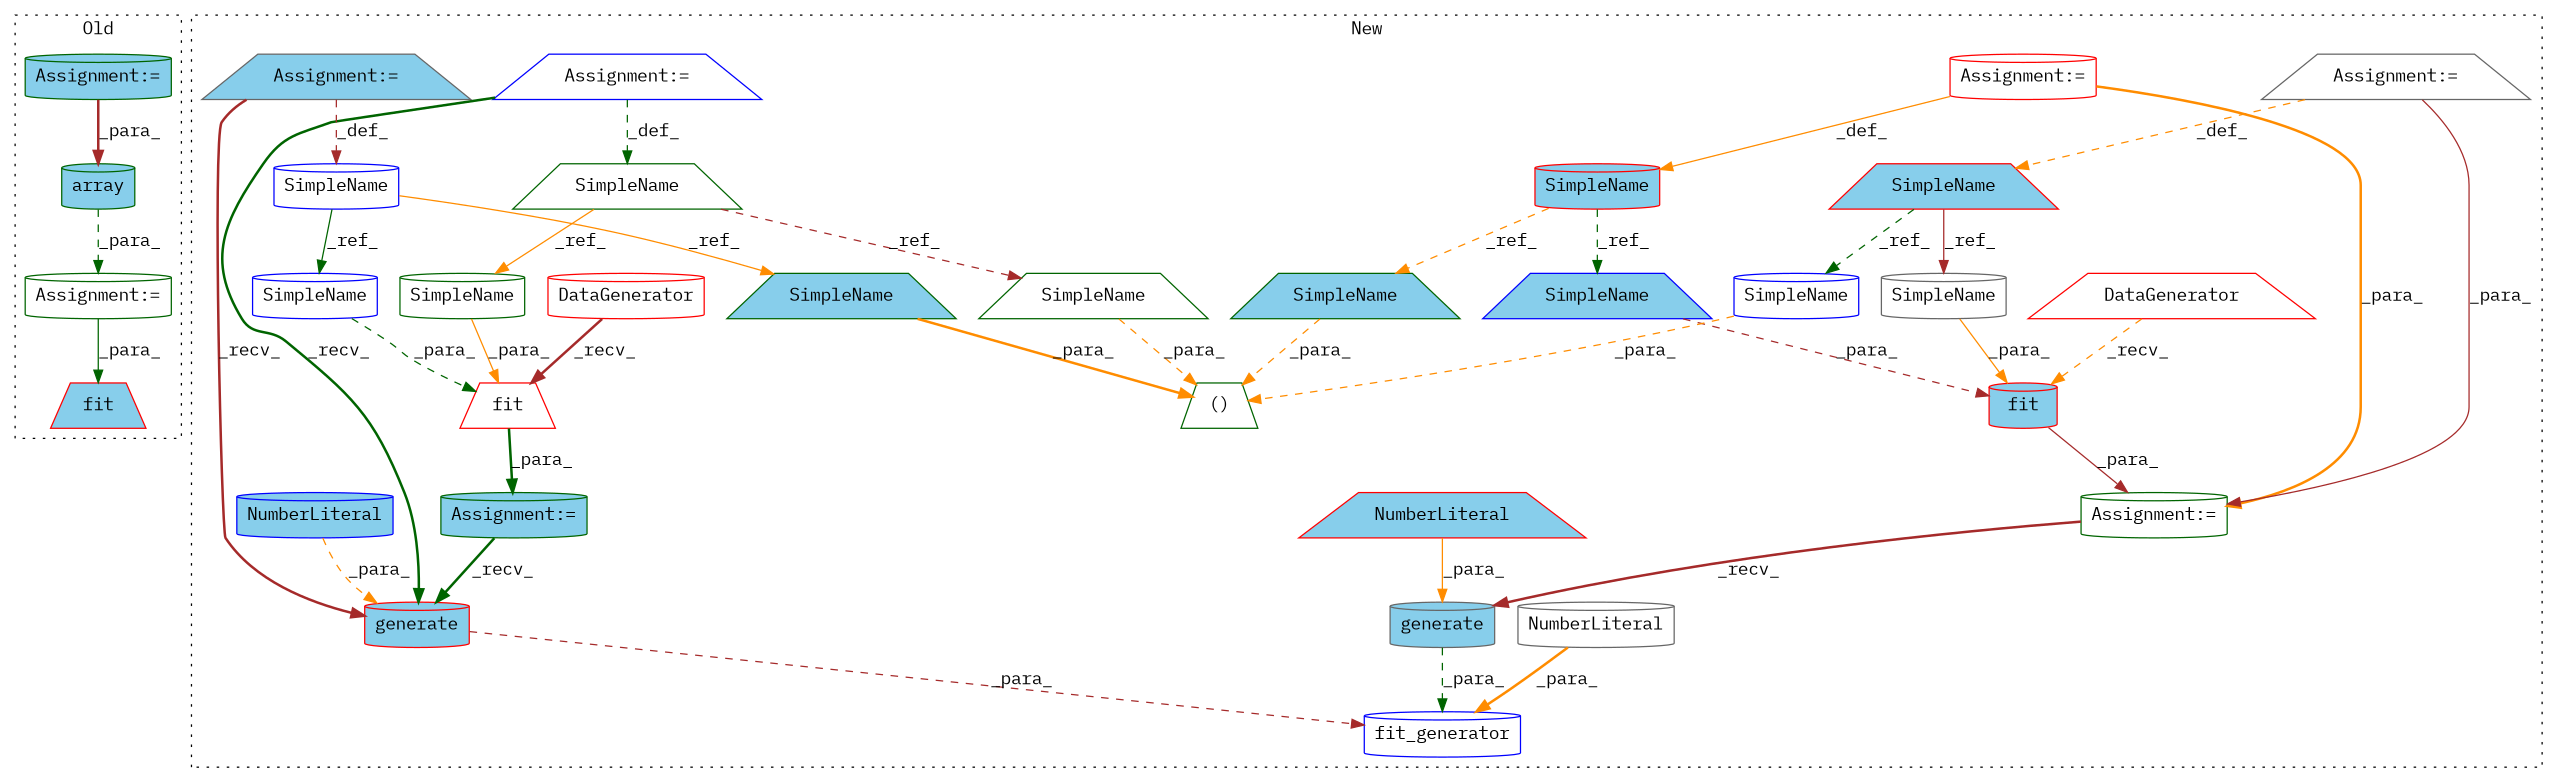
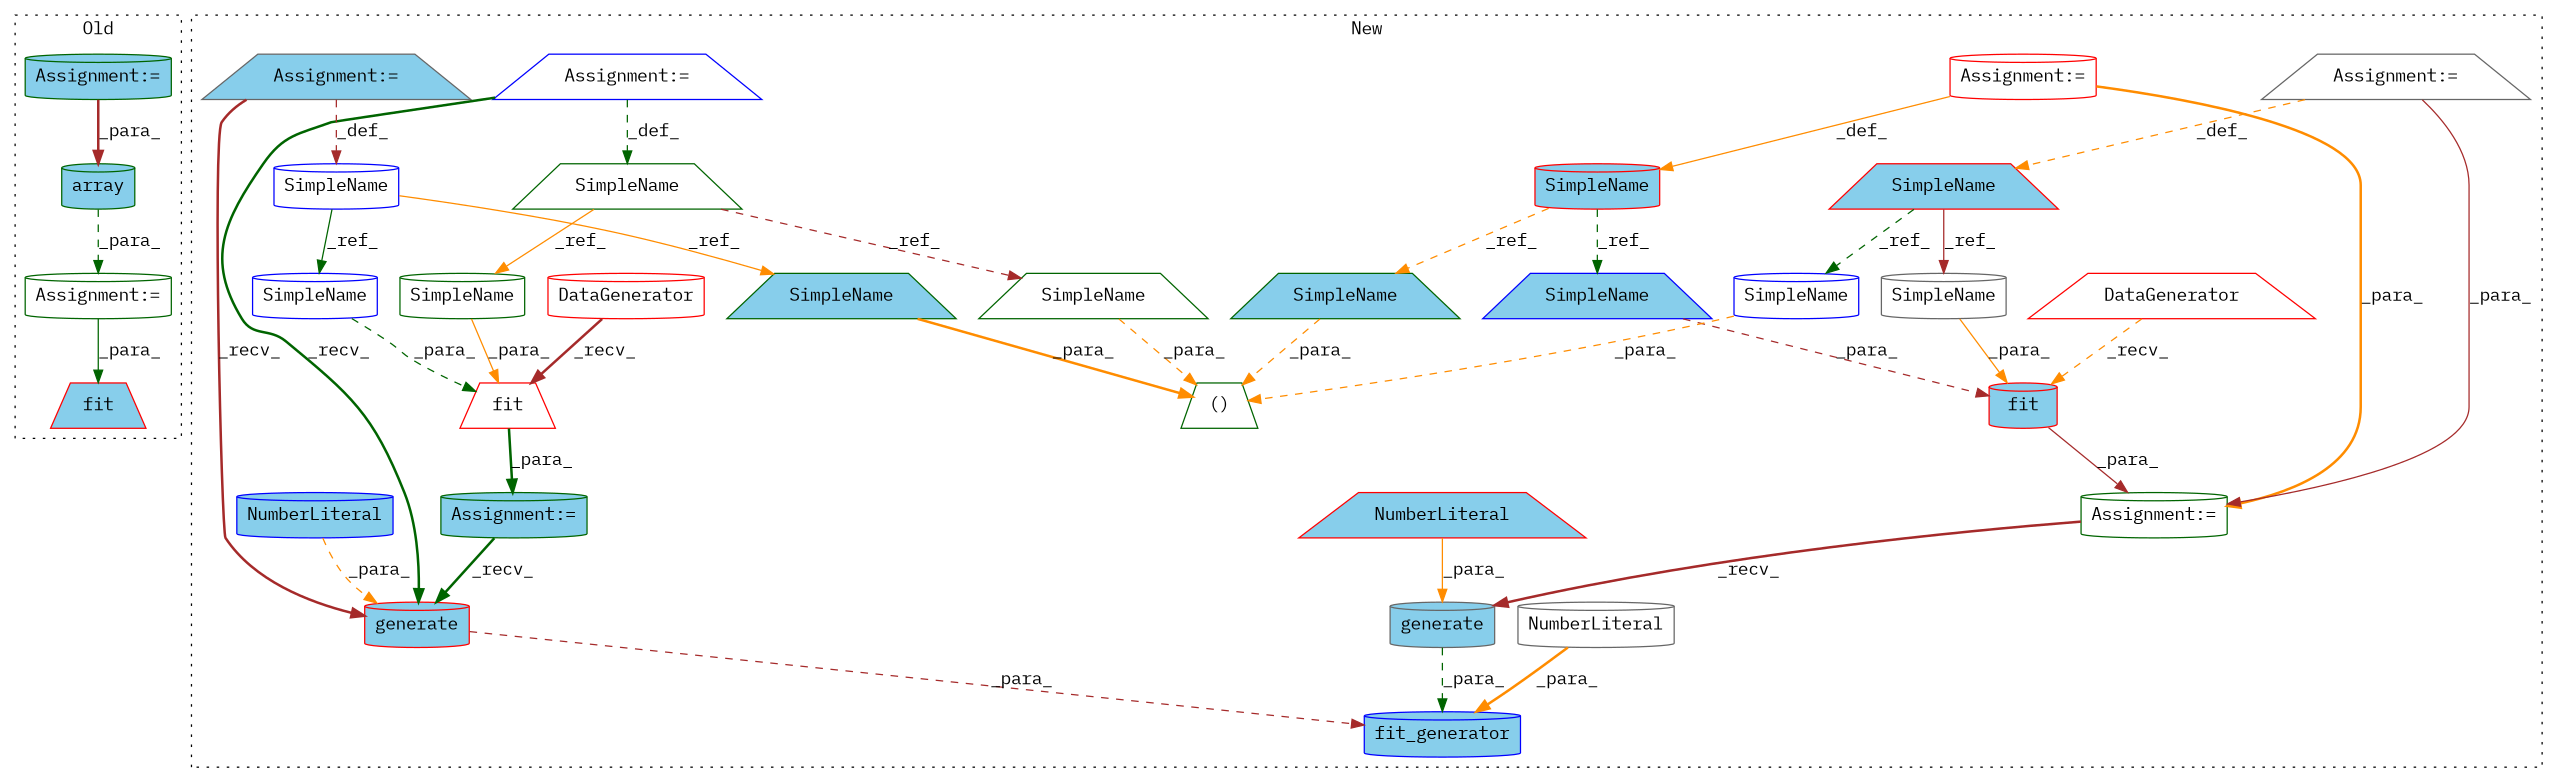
node "fit_generator": fillcolor white -> skyblue
